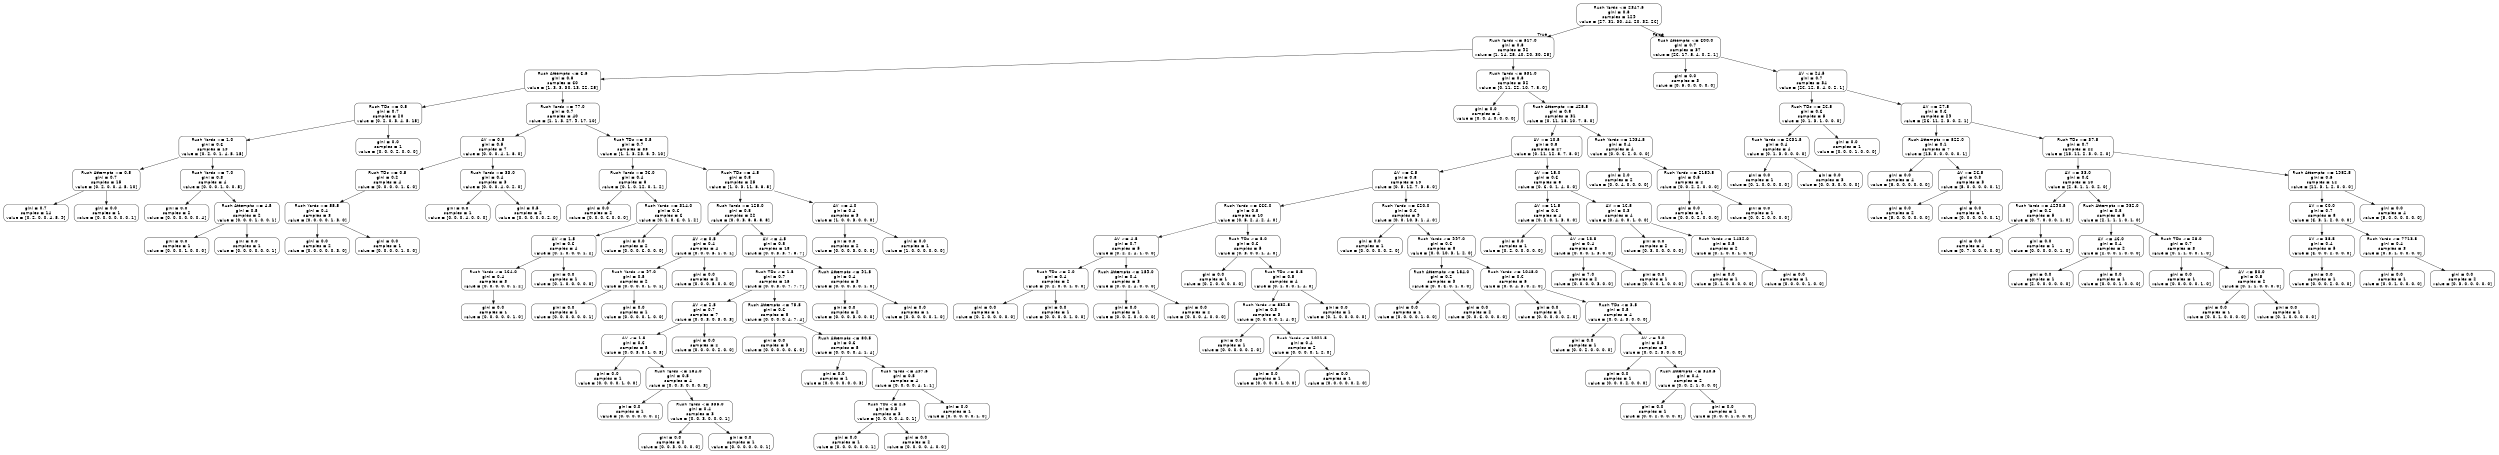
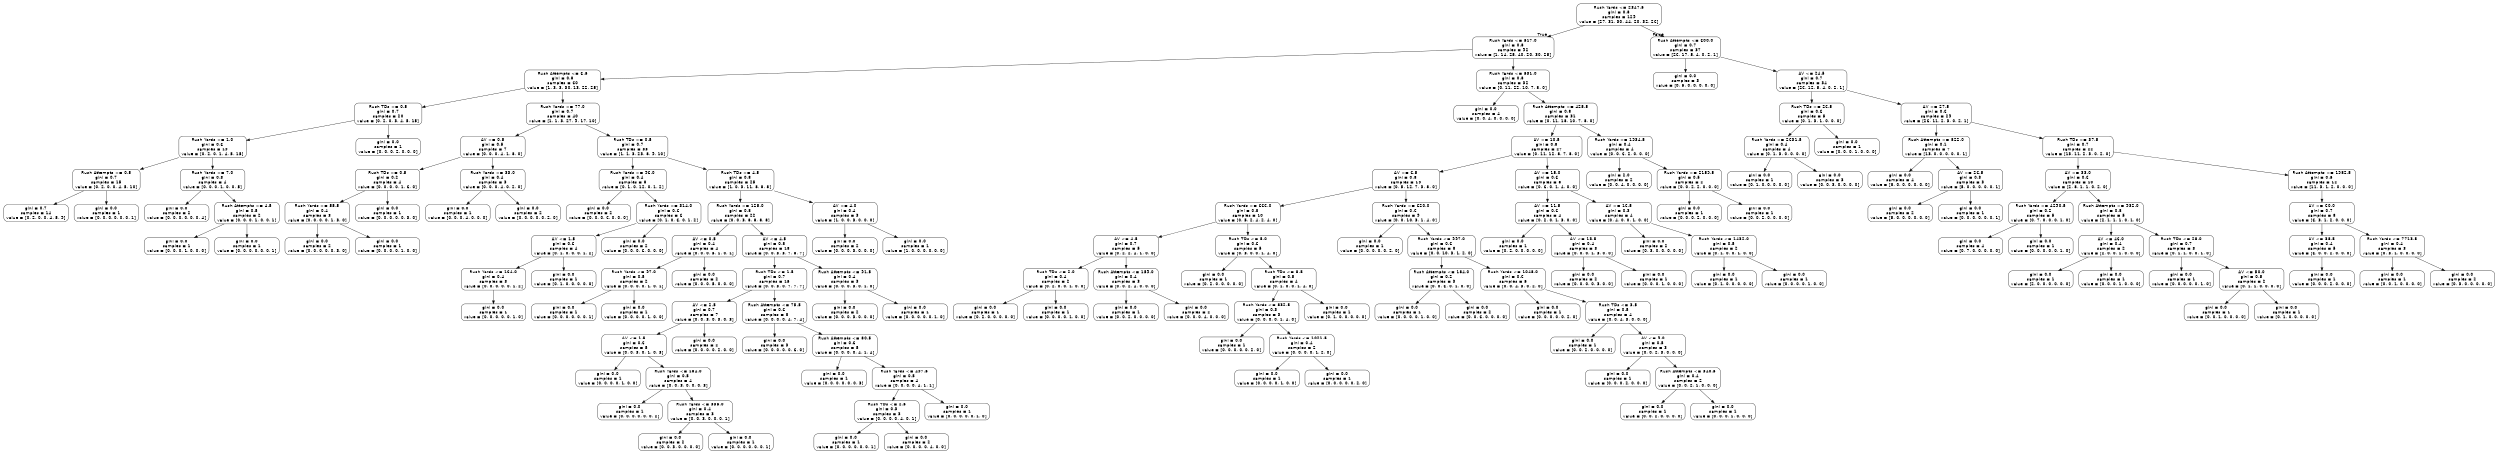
node "gini = 0.0 samples = 1 value = [0, 0, 0, 0, 0, 3, 0]": added
node "gini = 0.5 samples = 2 value = [0, 0, 0, 0, 0, 2, 0]": label "gini = 0.5 samples = 2 value = [0, 0, 0, 0, 0, 2, 0]" -> "gini = 0.0 samples = 2 value = [0, 0, 0, 0, 0, 2, 0]"
node "gini = 0.0 samples = 4 value = [5, 0, 0, 0, 0, 0, 0]": removed
node "gini = 7.0 samples = 2 value = [0, 0, 0, 0, 3, 0, 0]": label "gini = 7.0 samples = 2 value = [0, 0, 0, 0, 3, 0, 0]" -> "gini = 0.0 samples = 2 value = [0, 0, 0, 0, 3, 0, 0]"
